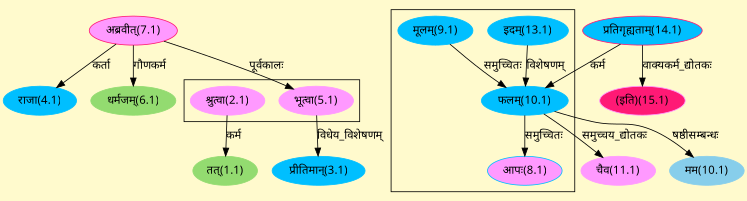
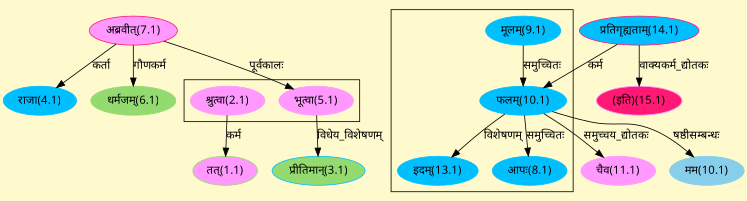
edge "इदम्(13.1)" -> "फलम्(10.1)": reversed
node "तत्(1.1)": fillcolor #93db70 -> #ff99ff
node "प्रीतिमान्(3.1)": fillcolor #00bfff -> #93db70
node "आपः(8.1)": fillcolor #ff99ff -> #00bfff
